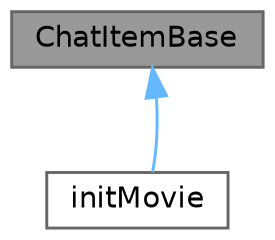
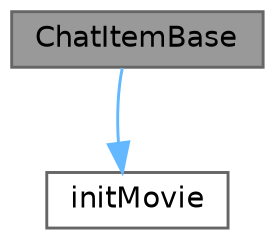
edge "initMovie" -> "ChatItemBase": reversed
